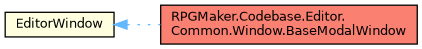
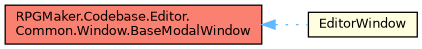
edge "RPGMaker.Codebase.Editor. Common.Window.BaseModalWindow" -> "EditorWindow": reversed
